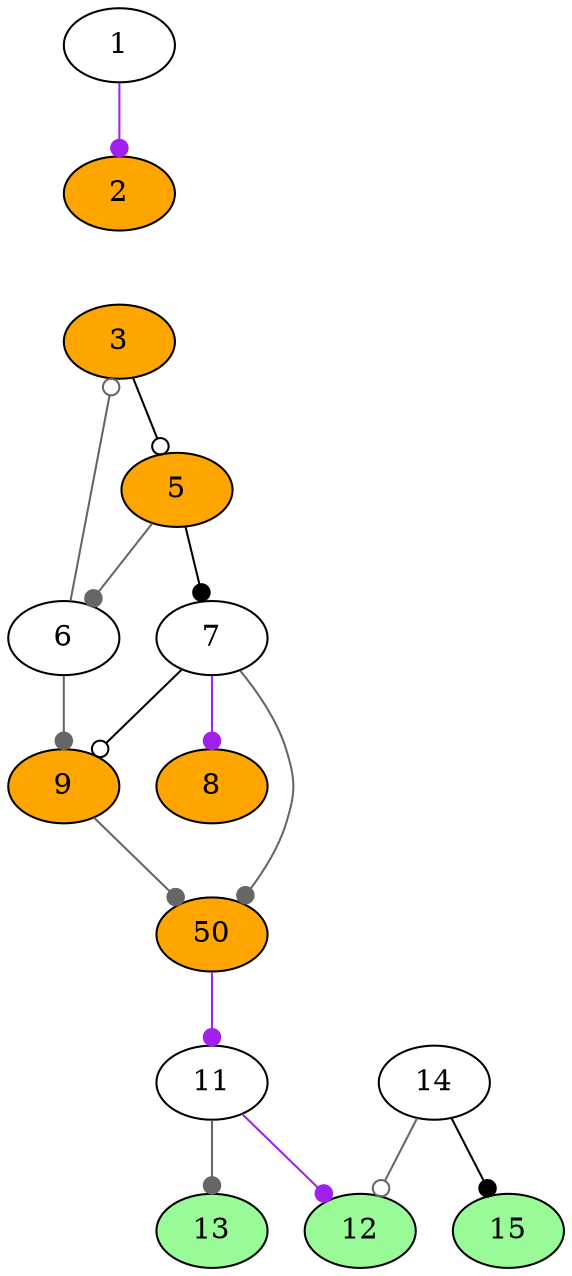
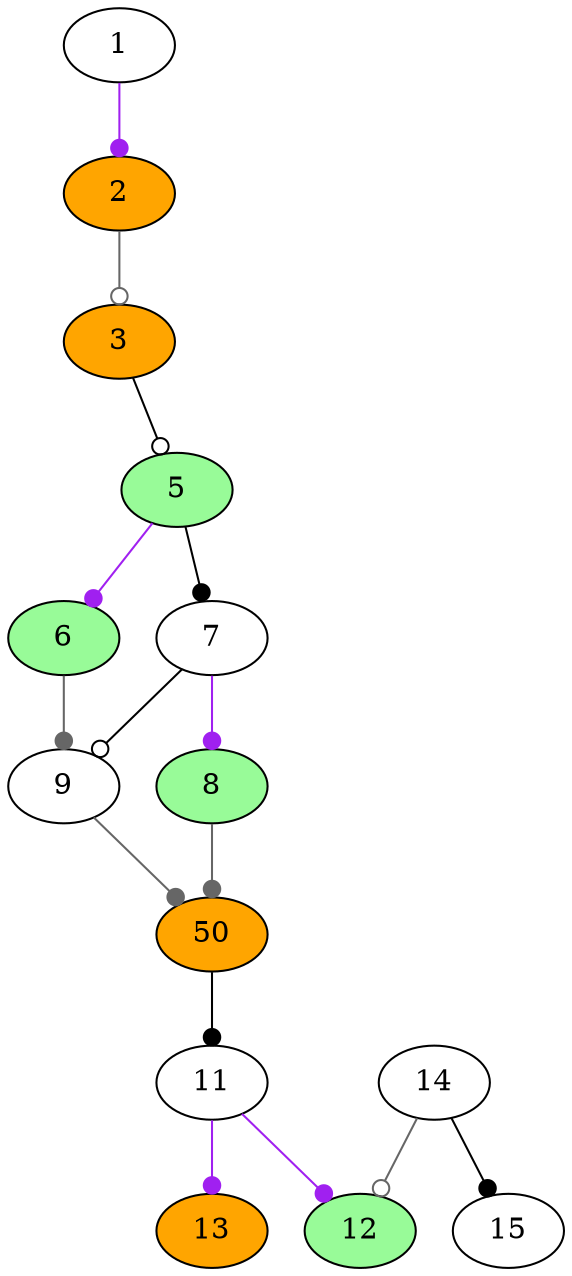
node "5": fillcolor orange -> palegreen
edge "6" -> "3": now "2" -> "3"
edge "5" -> "6": color gray40 -> purple
node "6": fillcolor white -> palegreen
edge "7" -> "50": now "8" -> "50"
node "9": fillcolor orange -> white
node "8": fillcolor orange -> palegreen
edge "50" -> "11": color purple -> black
edge "11" -> "13": color gray40 -> purple
node "13": fillcolor palegreen -> orange
node "15": fillcolor palegreen -> white
